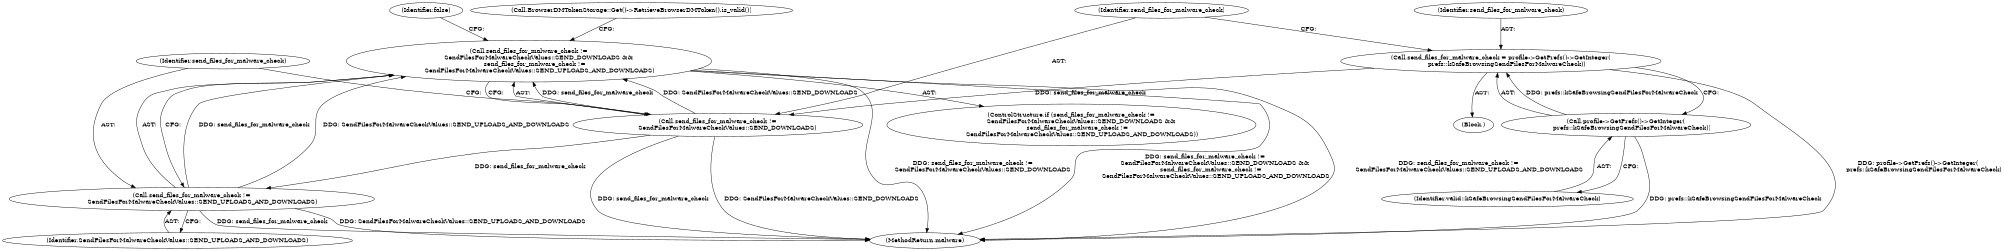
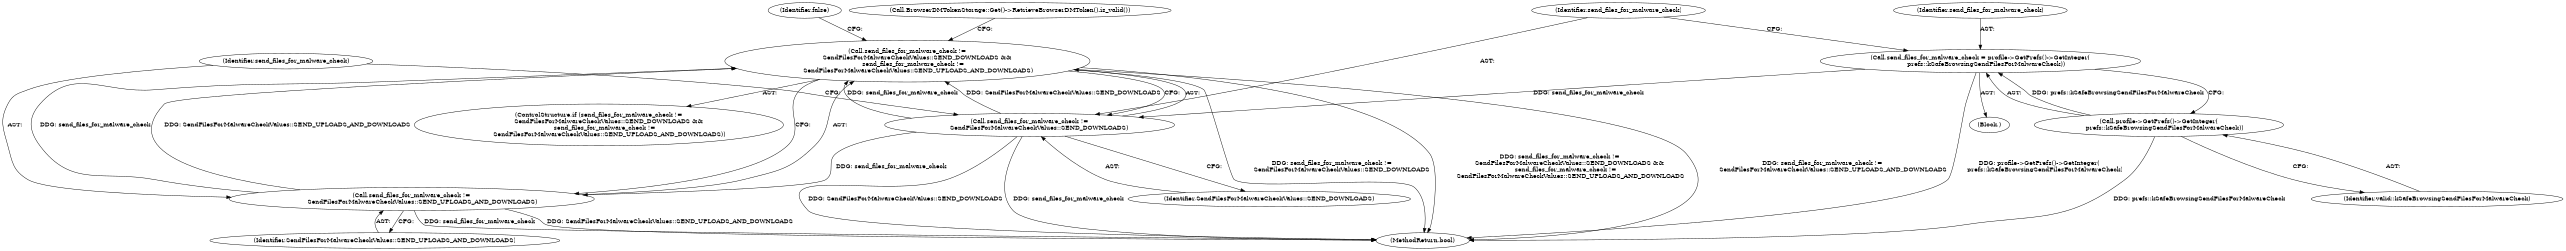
node "(Identifier,SendFilesForMalwareCheckValues::SEND_DOWNLOADS)": added
node "(MethodReturn,malware)": label "(MethodReturn,malware)" -> "(MethodReturn,bool)"
